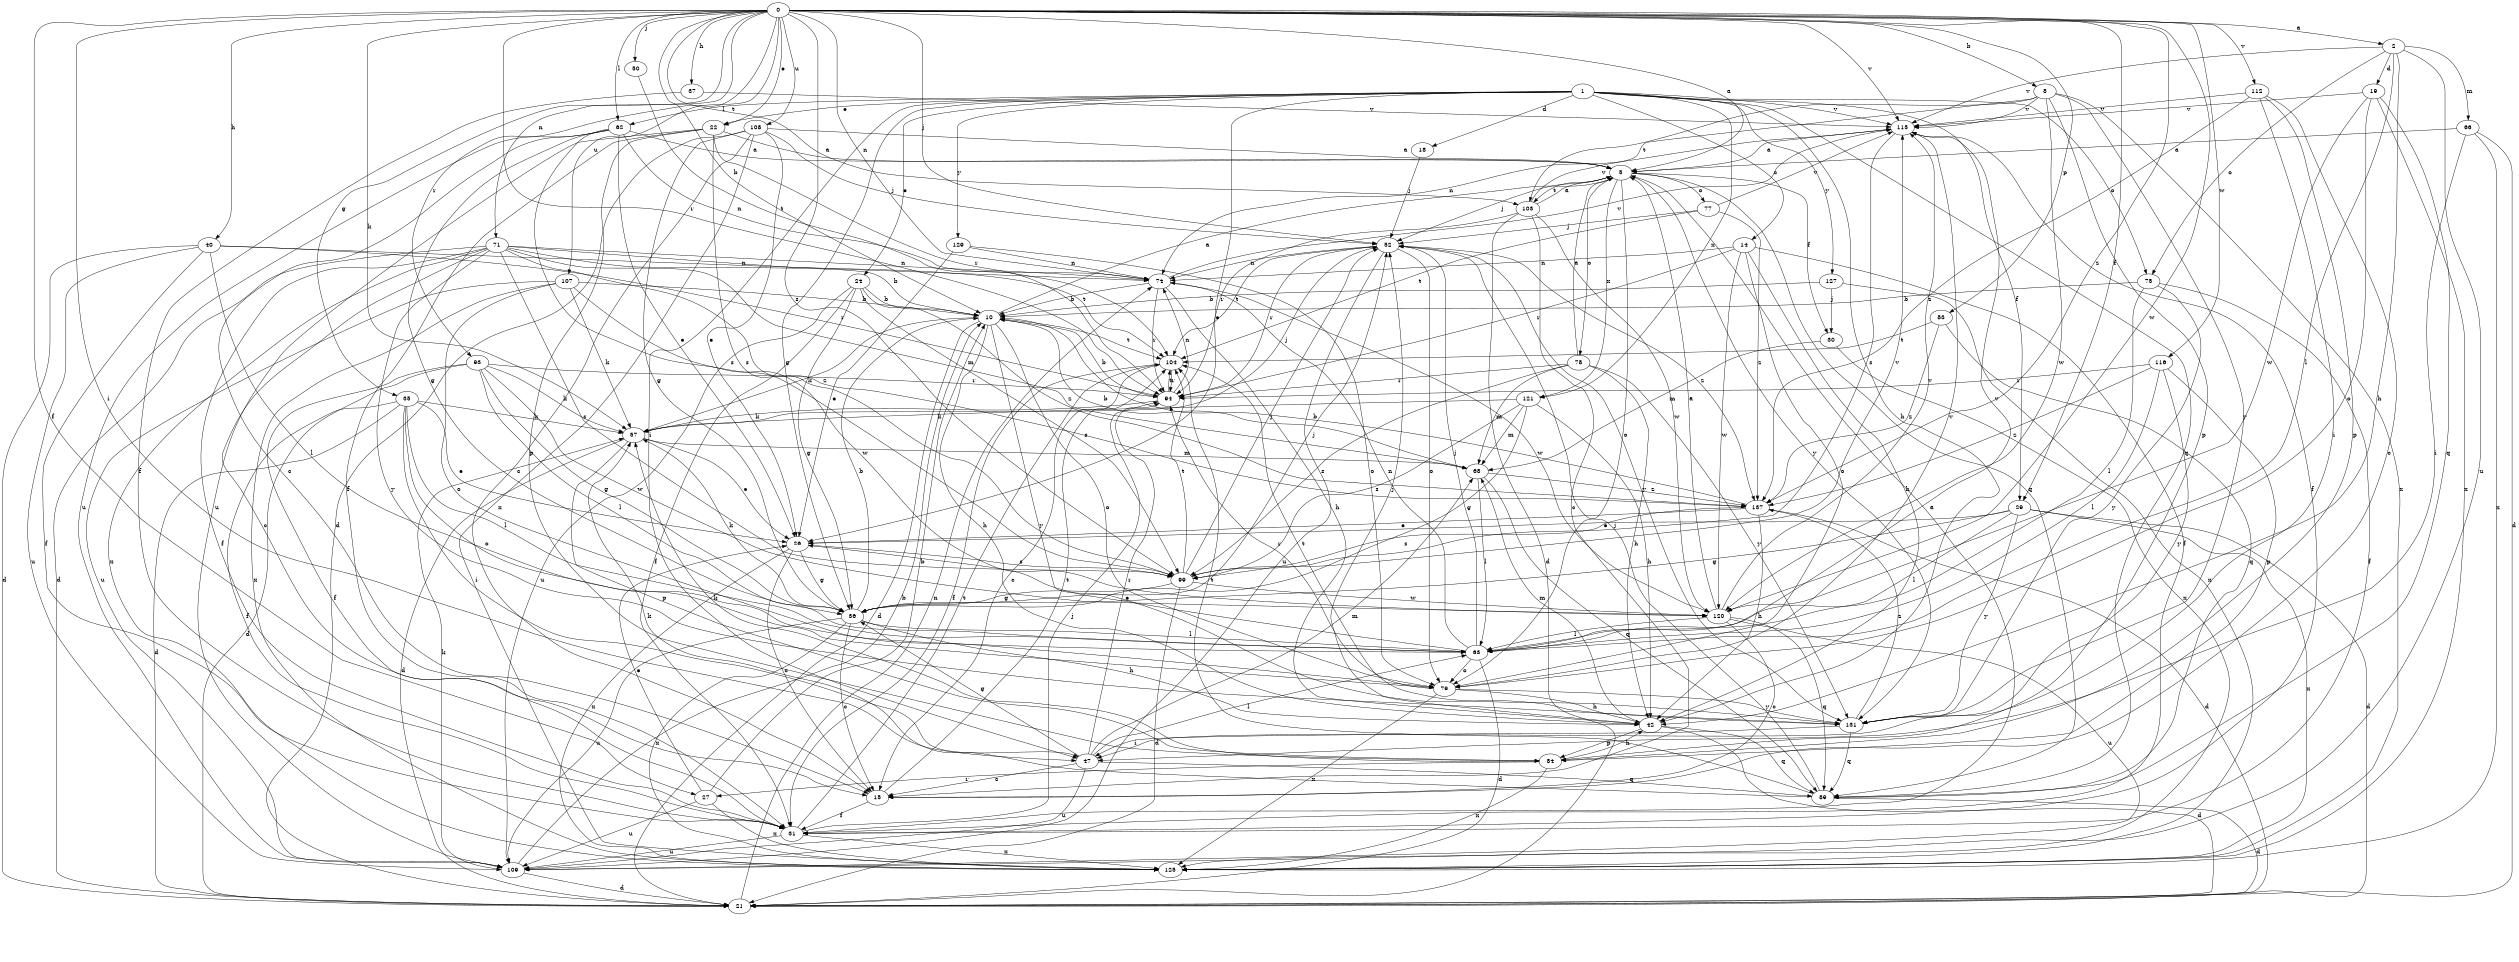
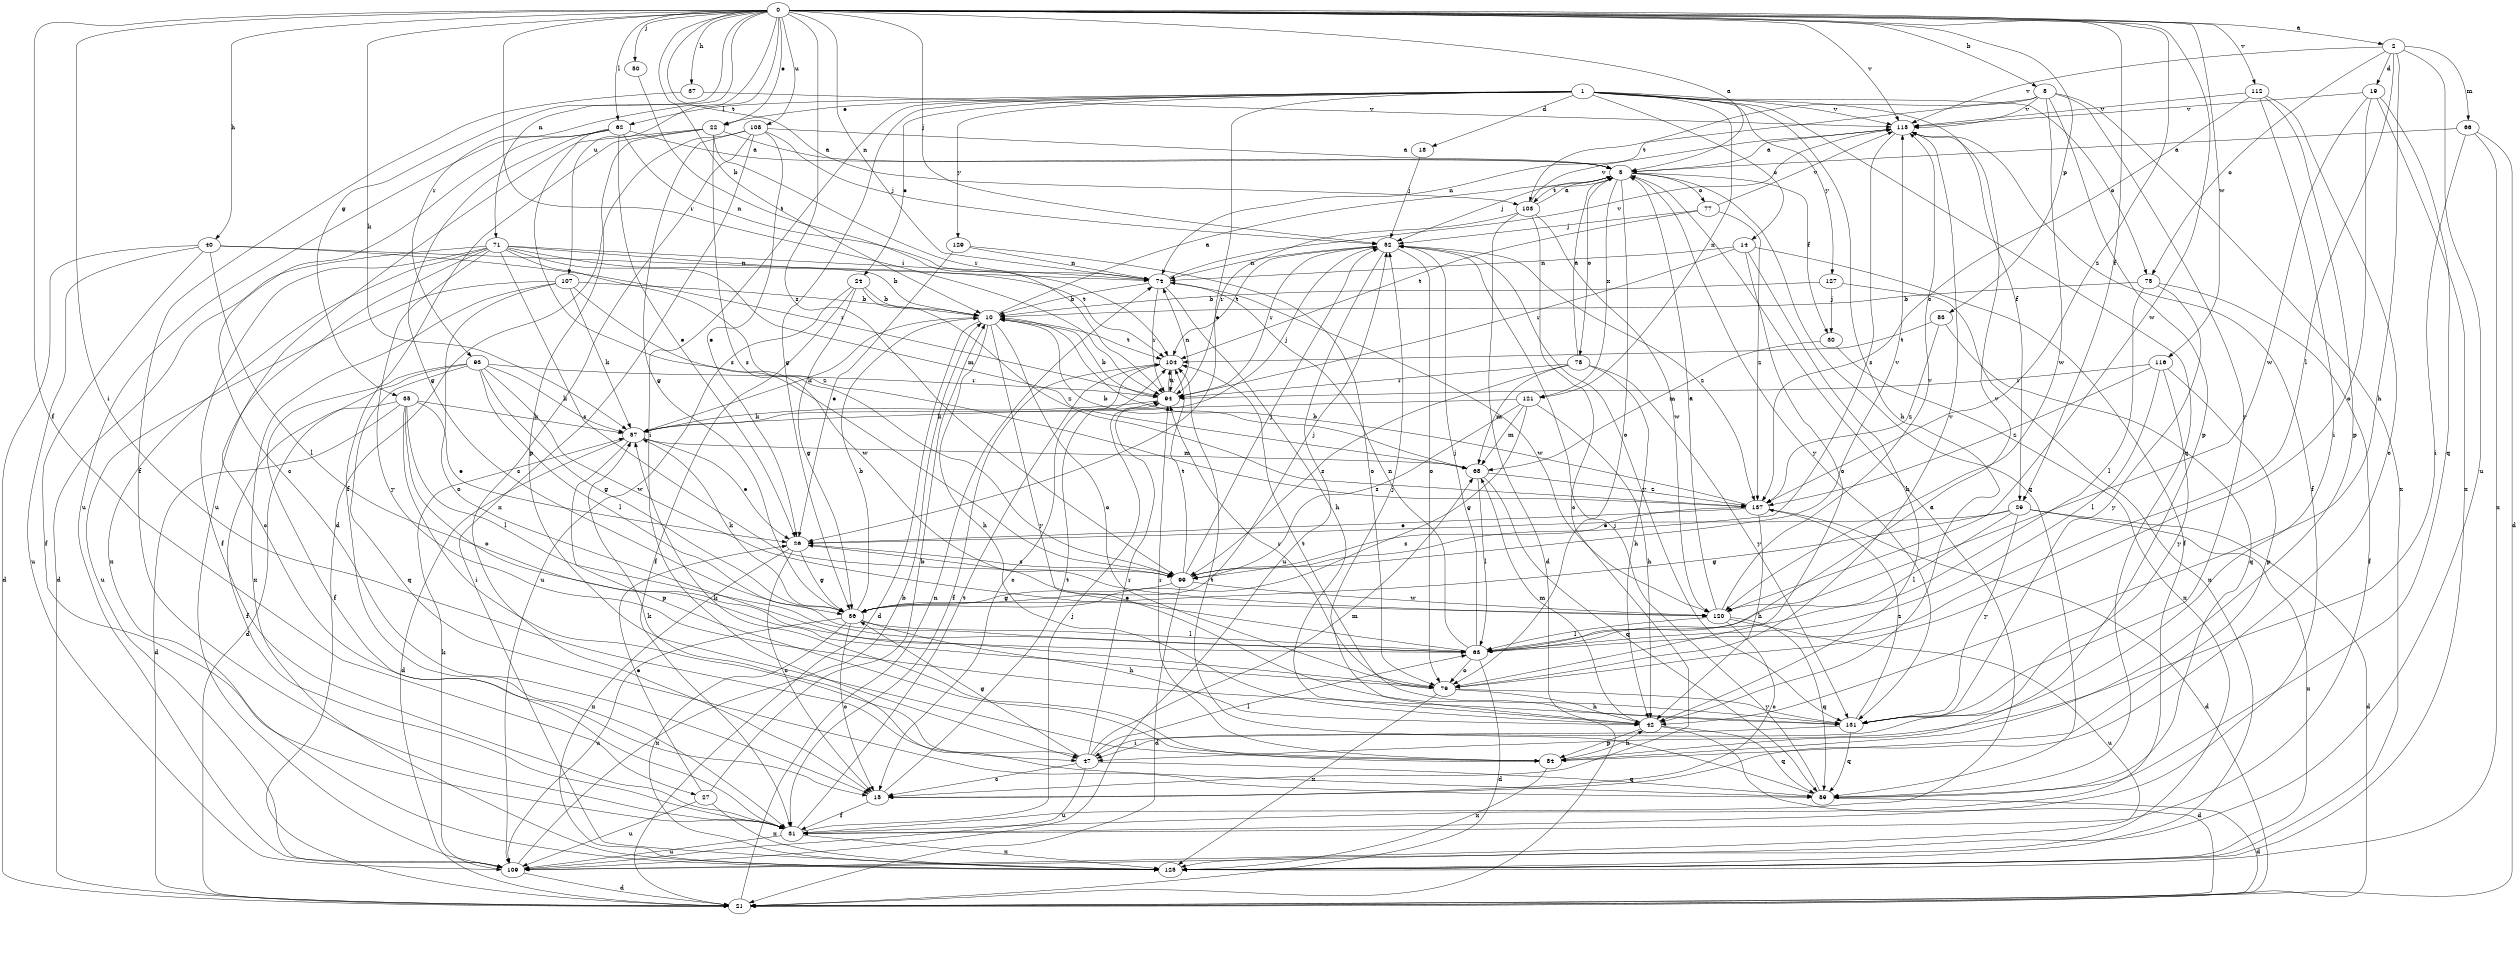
edge "71" -> "74": label "n" -> "i"
edge "112" -> "137": label "z" -> "c"
edge "24" -> "99": removed, label "s"
edge "14" -> "120": removed, label "w"
edge "93" -> "89": added, label "q"
edge "84" -> "27": now "84" -> "94"
